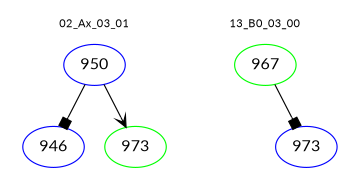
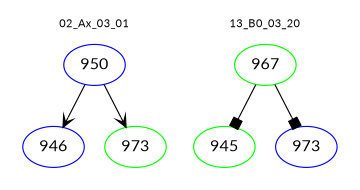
cluster "13_B0_03_00": label "13_B0_03_00" -> "13_B0_03_20"
edge "950" -> "946": arrowhead box -> vee
node "945": added
